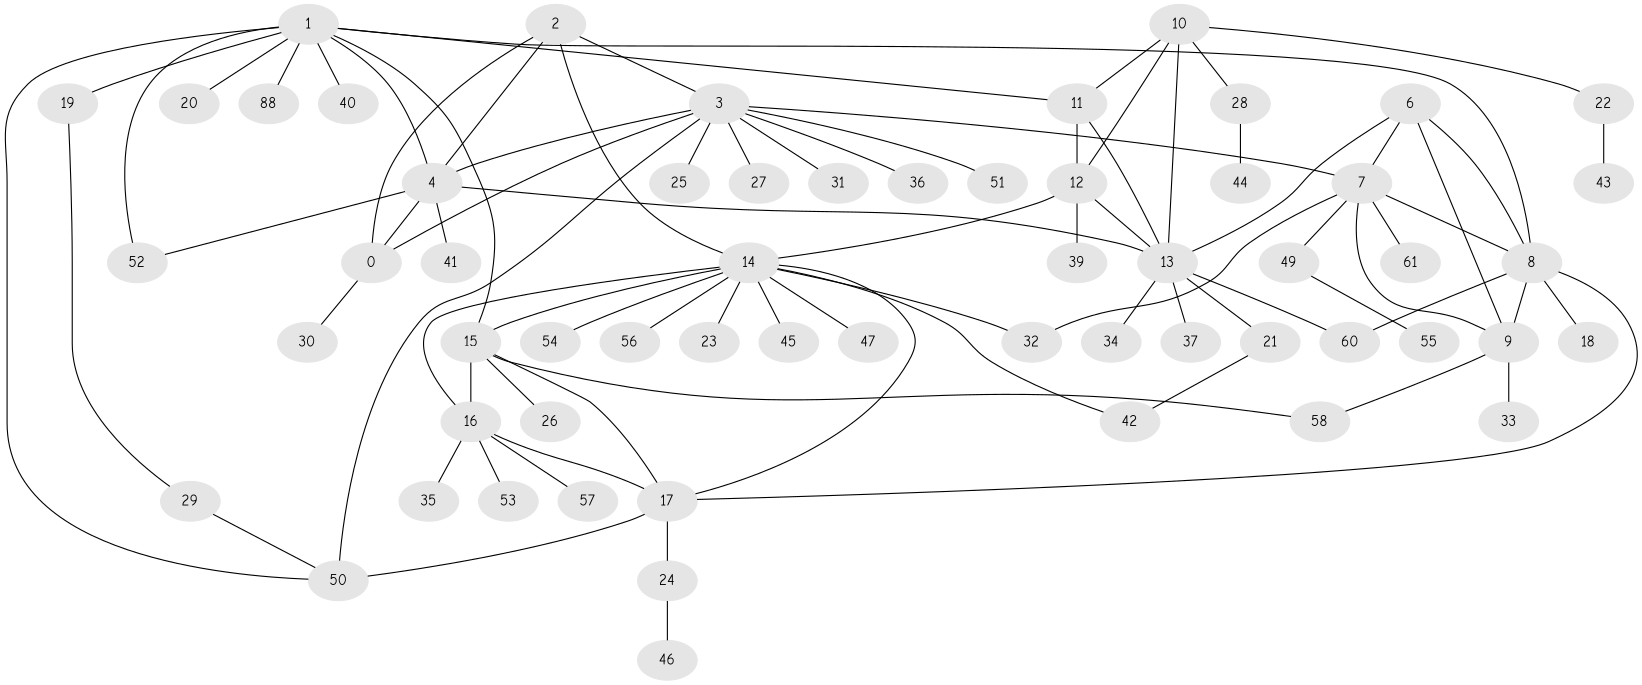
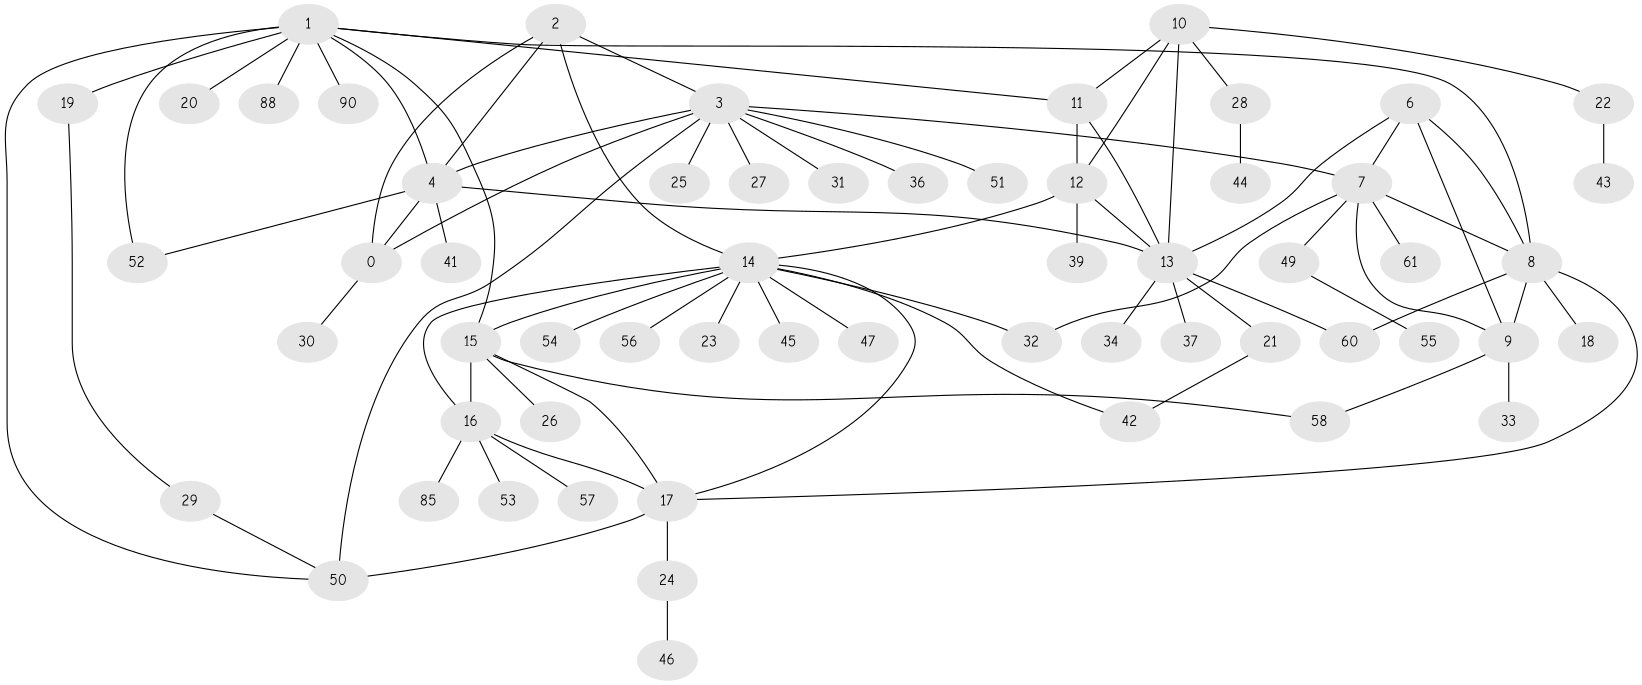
node "40": label "40" -> "90"
node "35": label "35" -> "85"
